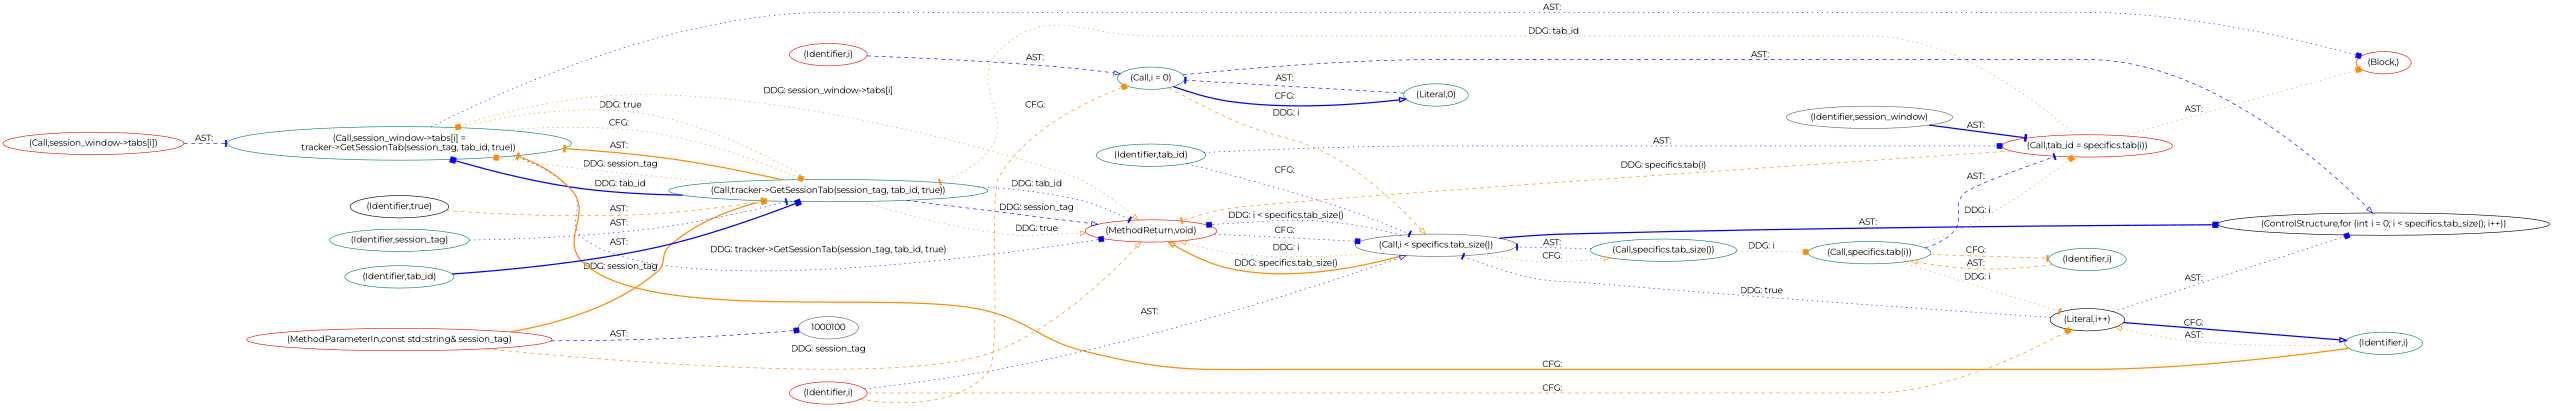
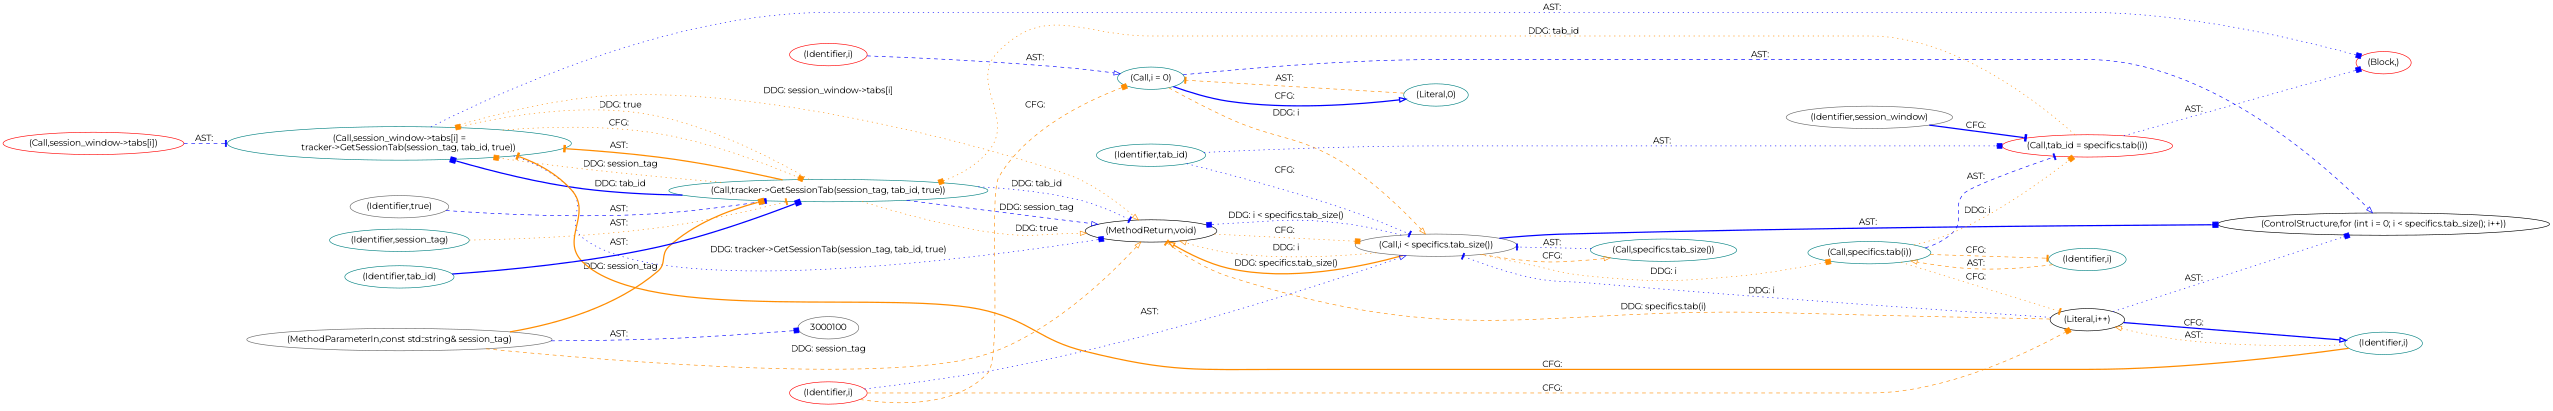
edge "(Call,tab_id = specifics.tab(i))" -> "(Call,tracker->GetSessionTab(session_tag, tab_id, true))": arrowhead tee -> box
edge "(Literal,0)" -> "(Call,i = 0)": color blue -> darkorange
edge "(Call,tab_id = specifics.tab(i))" -> "(Block,)": color darkorange -> blue
edge "(Identifier,session_window)" -> "(Call,tab_id = specifics.tab(i))": label "AST: " -> "CFG: "
edge "(Call,tab_id = specifics.tab(i))" -> "(MethodReturn,void)": now "(Literal,i++)" -> "(MethodReturn,void)"
node "(Identifier,true)": color black -> gray40
edge "(Identifier,true)" -> "(Call,tracker->GetSessionTab(session_tag, tab_id, true))": color darkorange -> blue
edge "(Identifier,session_tag)" -> "(Call,tracker->GetSessionTab(session_tag, tab_id, true))": color blue -> darkorange
node "(MethodReturn,void)": color red -> black
edge "(MethodReturn,void)" -> "(Call,i < specifics.tab_size())": color blue -> darkorange
edge "(Call,specifics.tab_size())" -> "(Call,specifics.tab(i))": now "(Call,i < specifics.tab_size())" -> "(Call,specifics.tab(i))"
edge "(Call,i < specifics.tab_size())" -> "(Call,specifics.tab_size())": style dotted -> dashed
edge "(Call,specifics.tab(i))" -> "(Literal,i++)": label "DDG: i" -> "CFG: "
edge "(MethodParameterIn,const std::string& session_tag)" -> "(Call,tracker->GetSessionTab(session_tag, tab_id, true))": arrowhead tee -> box
edge "(Literal,i++)" -> "(Call,i < specifics.tab_size())": label "DDG: true" -> "DDG: i"
node "1000100": label "1000100" -> "3000100"
node "(MethodParameterIn,const std::string& session_tag)": color red -> gray40
